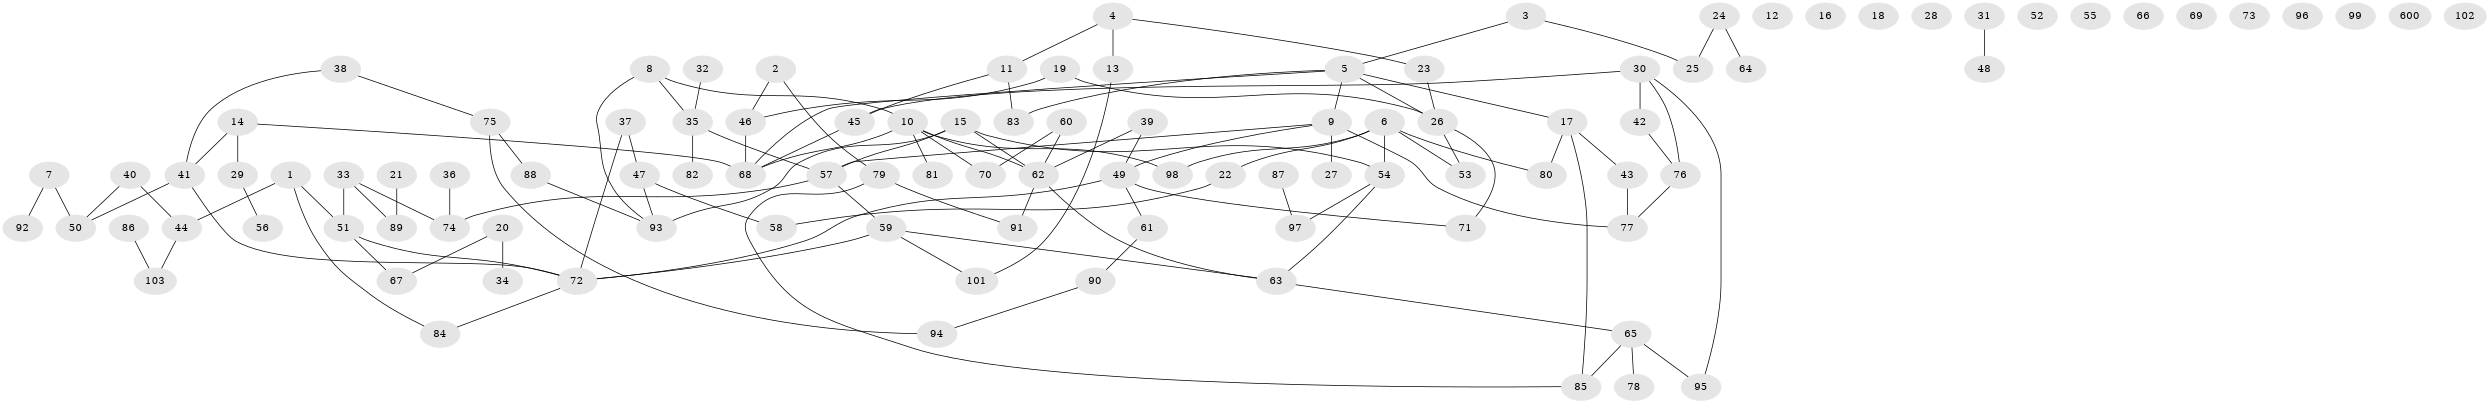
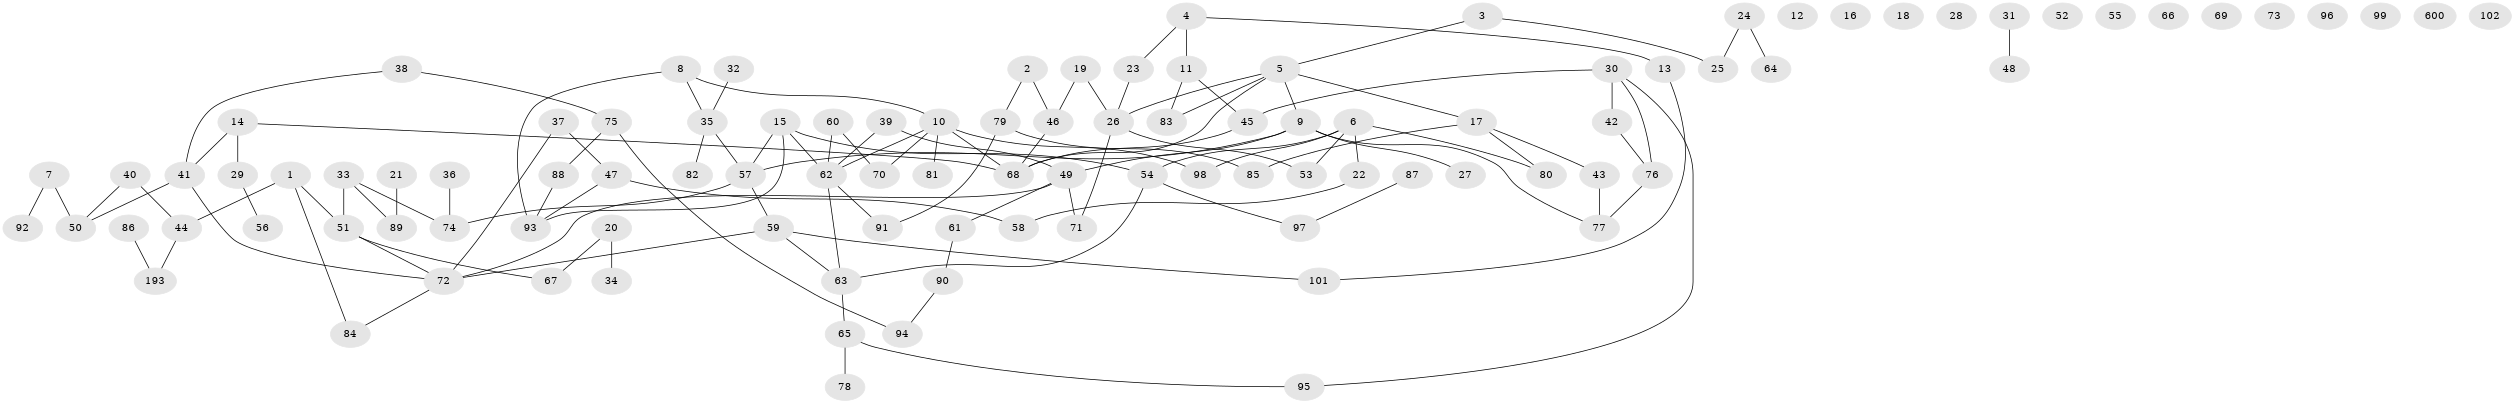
node "103": label "103" -> "193"
edge "65" -- "85": removed
